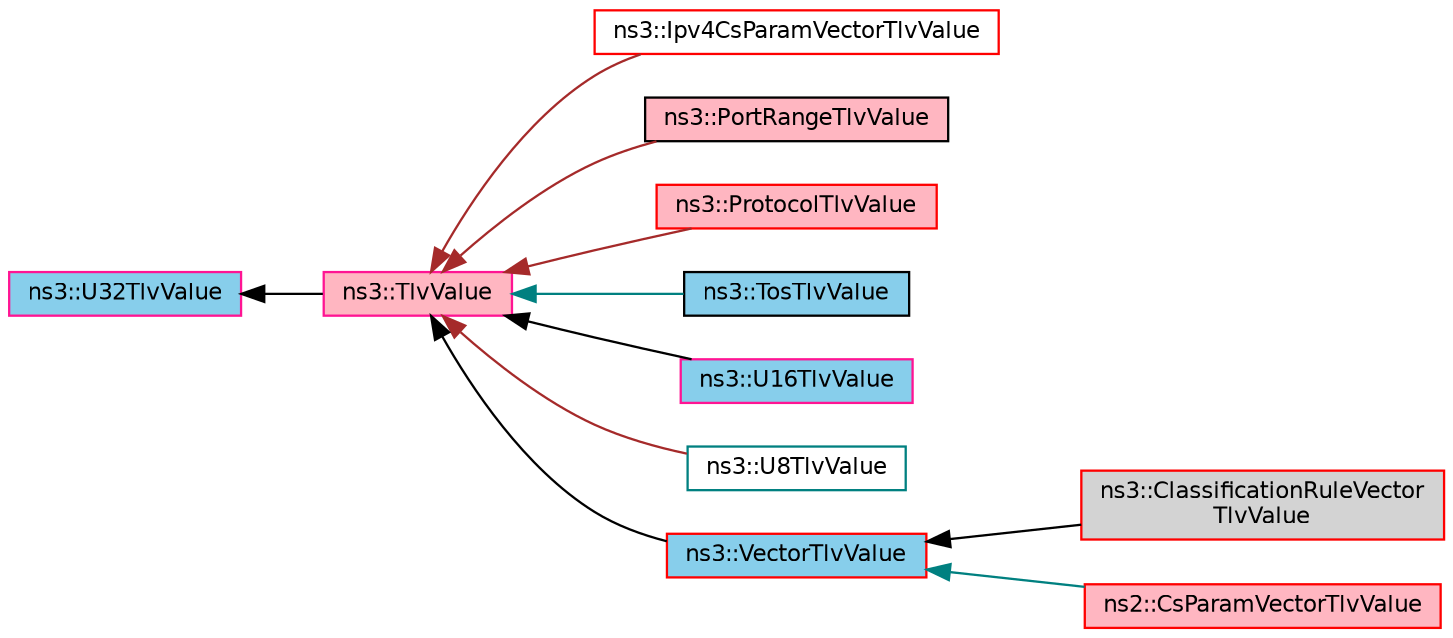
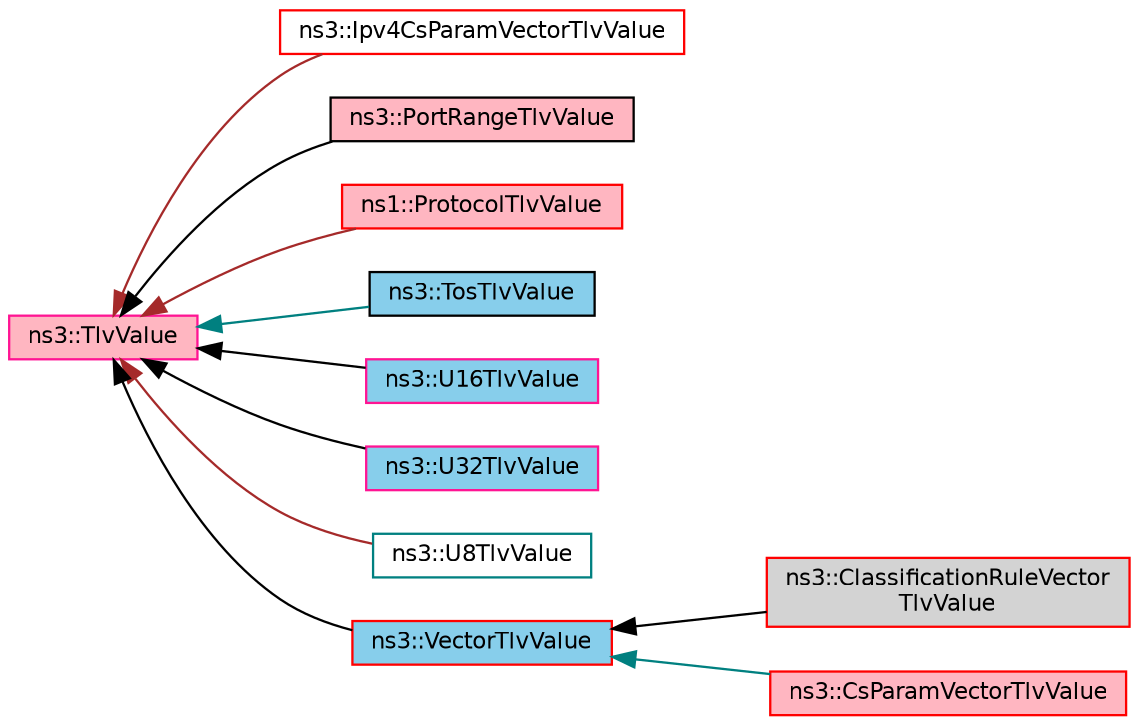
edge "ns3::PortRangeTlvValue" -> "ns3::TlvValue": color brown -> black
node "ns3::ProtocolTlvValue": label "ns3::ProtocolTlvValue" -> "ns1::ProtocolTlvValue"
edge "ns3::TlvValue" -> "ns3::U32TlvValue": reversed
node "ns2::CsParamVectorTlvValue": label "ns2::CsParamVectorTlvValue" -> "ns3::CsParamVectorTlvValue"
